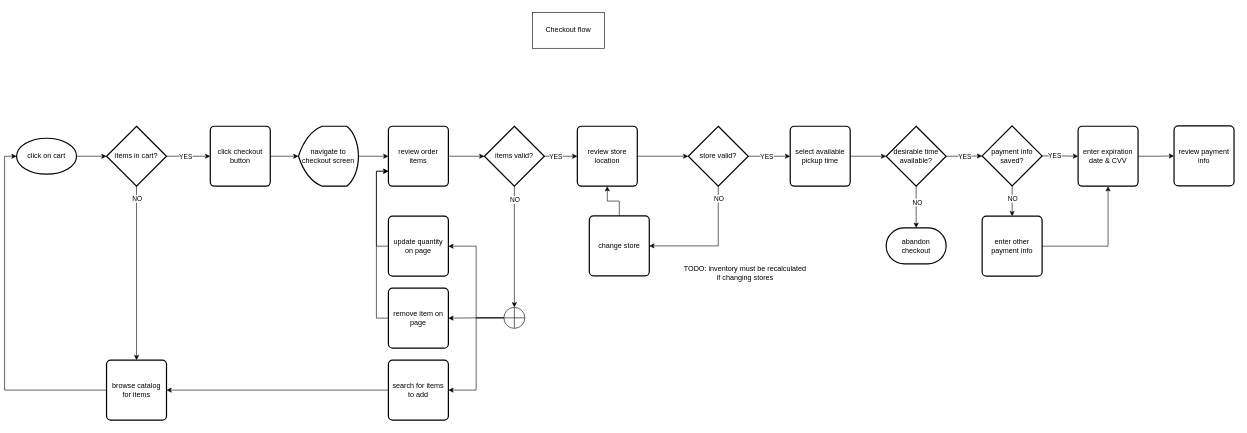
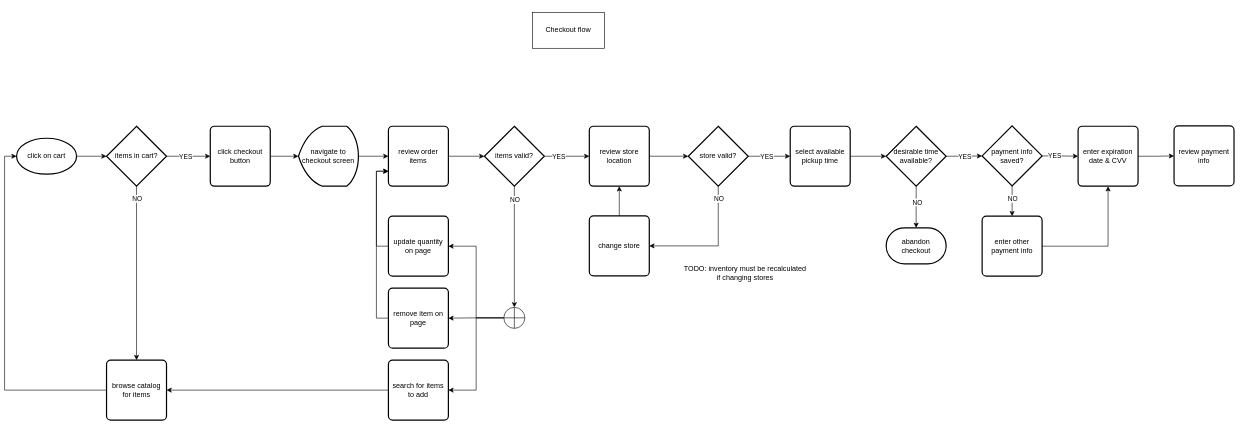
node "review store location": moved (608, 156) -> (620, 156)
